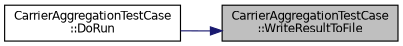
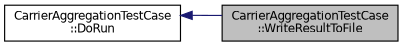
edge "CarrierAggregationTestCase ::DoRun" -> "CarrierAggregationTestCase ::WriteResultToFile": reversed
